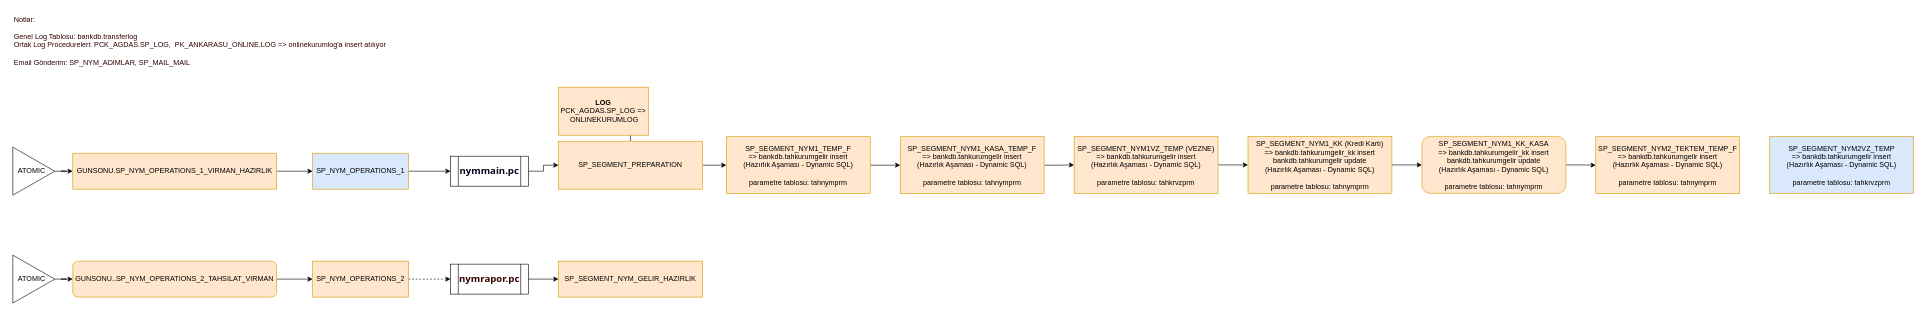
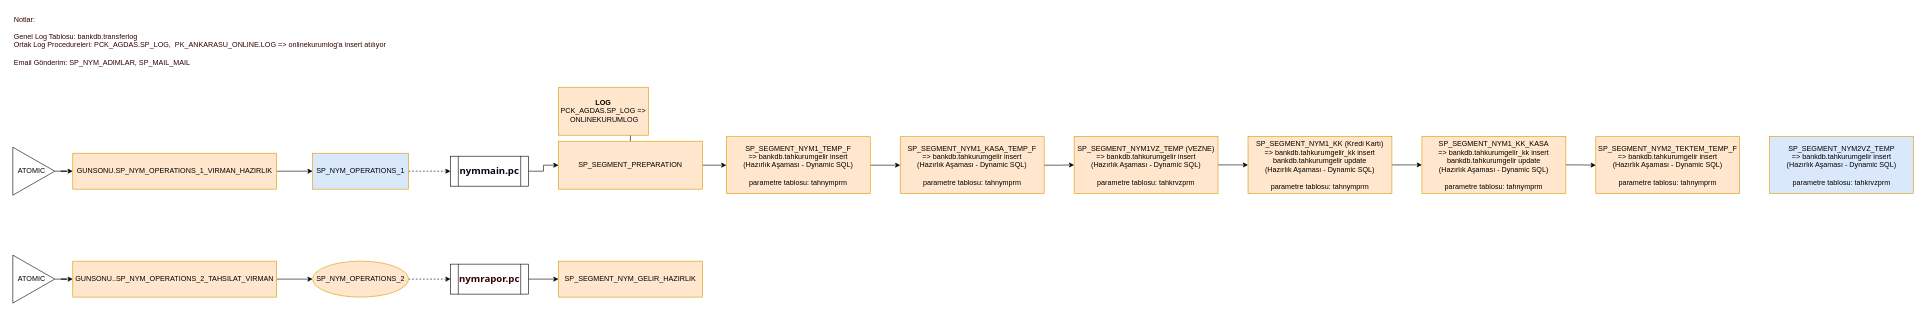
node "SP_SEGMENT_NYM1_KK_KASA => bankdb.tahkurumgelir_kk insert bankdb.tahkurumgelir update (Hazırlık Aşaması - Dynamic SQL) parametre tablosu: tahnymprm": shape rounded rectangle -> rectangle
edge "SP_NYM_OPERATIONS_1" -> "nymmain.pc": style solid -> dashed
node "GUNSONU..SP_NYM_OPERATIONS_2_TAHSILAT_VIRMAN": shape rounded rectangle -> rectangle
node "SP_NYM_OPERATIONS_2": shape rectangle -> ellipse
